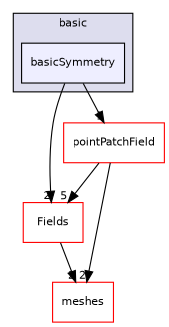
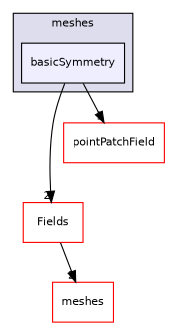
cluster "basic": label "basic" -> "meshes"
edge "pointPatchField" -> "Fields": removed
edge "pointPatchField" -> "meshes": removed
